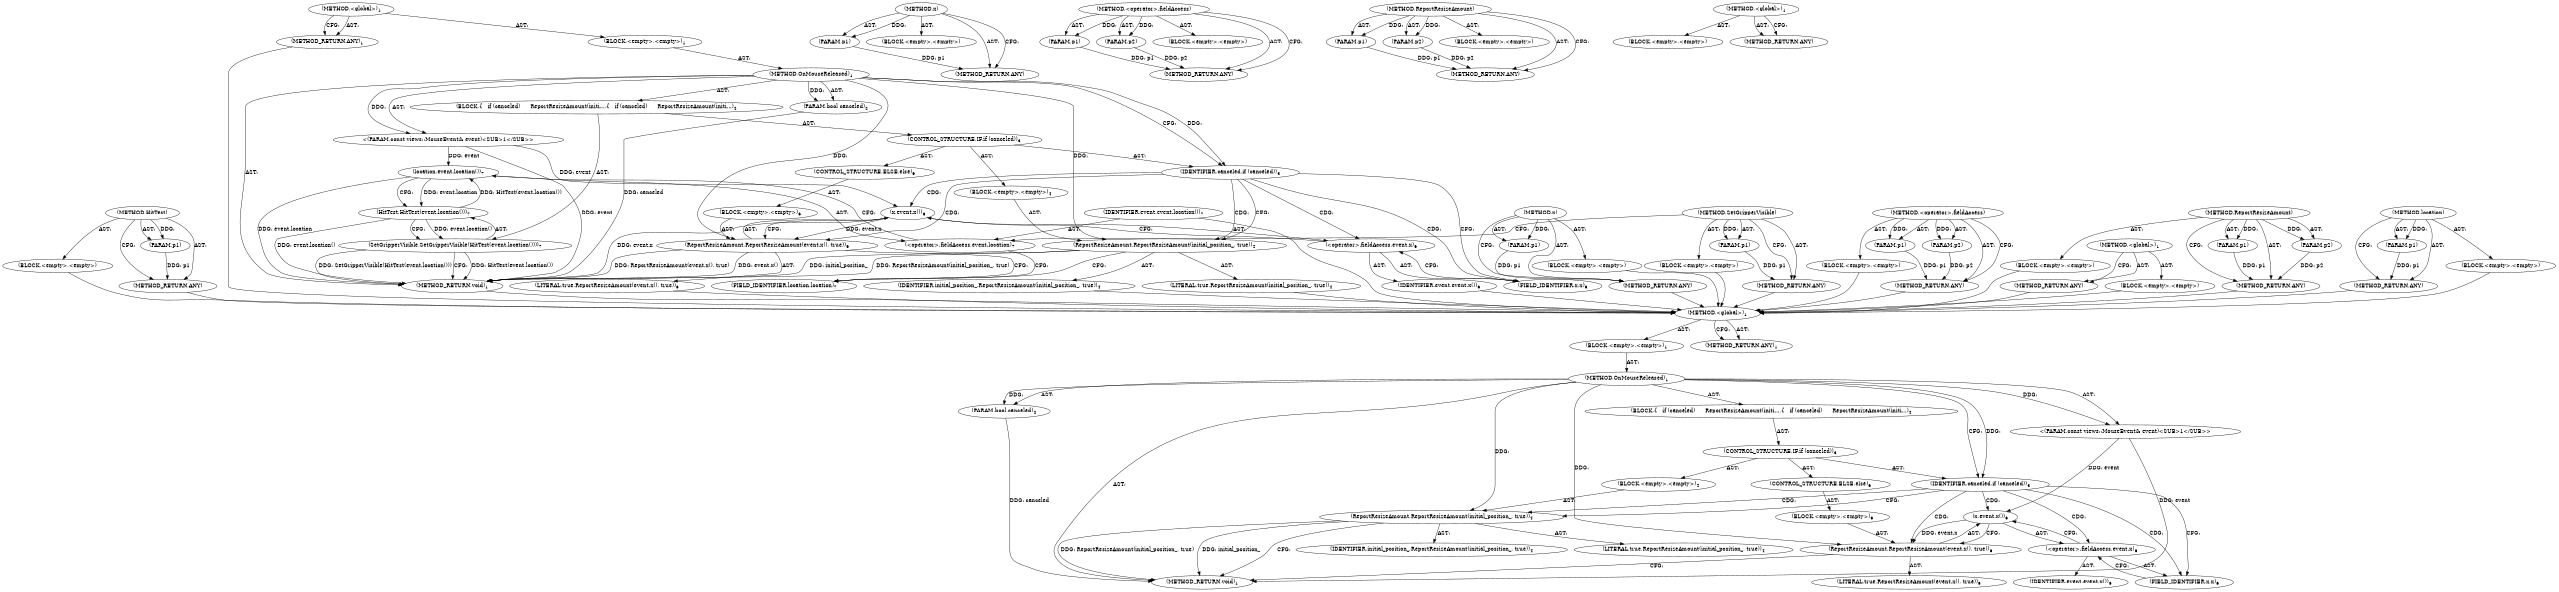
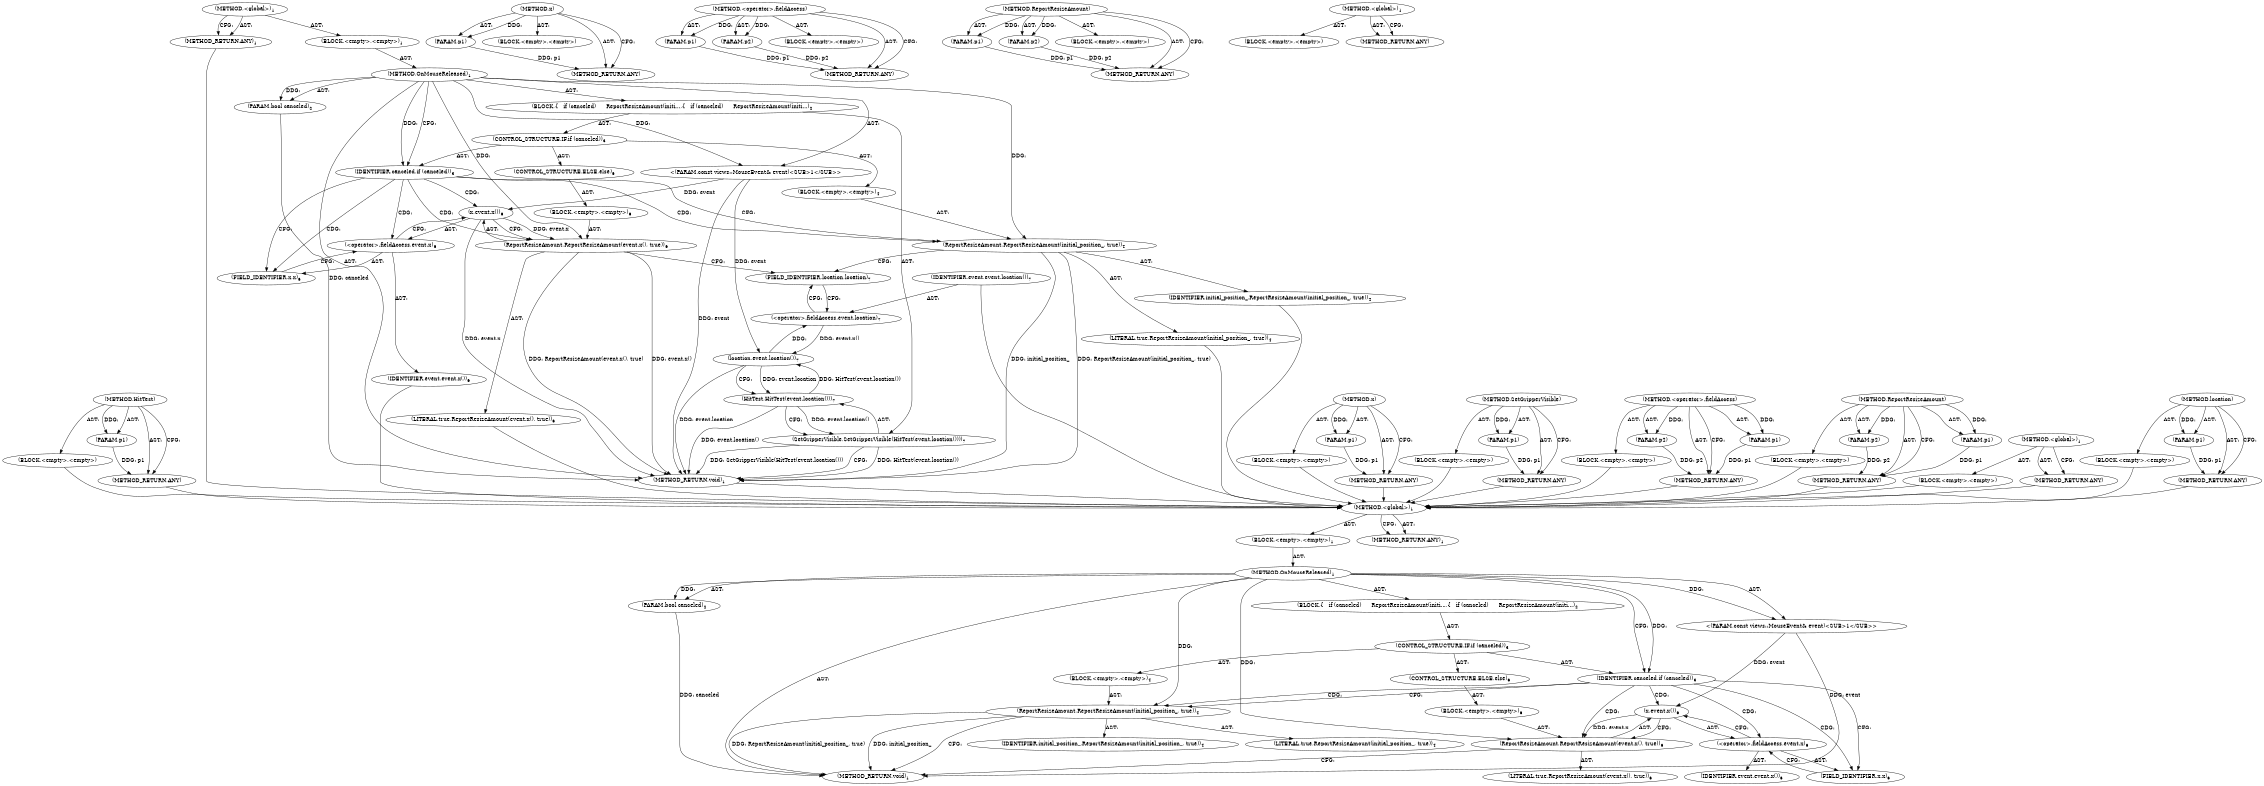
edge "(location,event.location())" -> "(<operator>.fieldAccess,event.location)": label "AST: " -> "DDG: "
edge "(<operator>.fieldAccess,event.location)" -> "(location,event.location())": label "CFG: " -> "DDG: event.x()"
edge "(METHOD,SetGripperVisible)" -> "(<operator>.fieldAccess,event.location)": now "(FIELD_IDENTIFIER,location,location)" -> "(<operator>.fieldAccess,event.location)"
